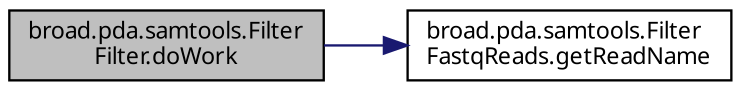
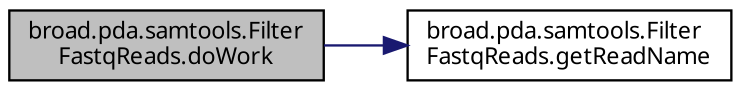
node "broad.pda.samtools.Filter Filter.doWork": label "broad.pda.samtools.Filter Filter.doWork" -> "broad.pda.samtools.Filter FastqReads.doWork"
